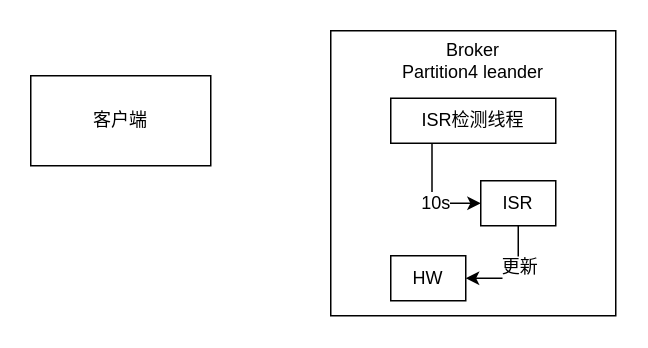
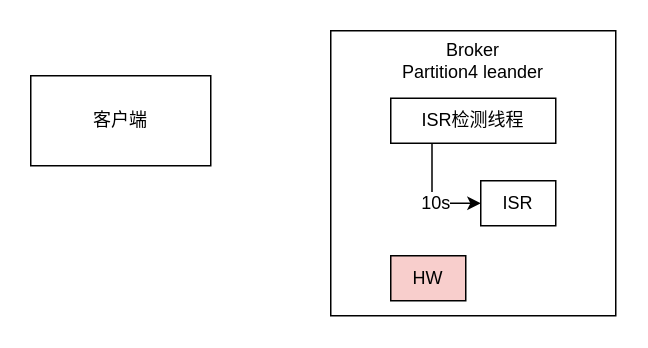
edge "ISR" -> "HW": removed, label "更新"
node "HW": fillcolor #ffffff -> #f8cecc
